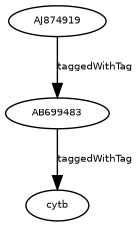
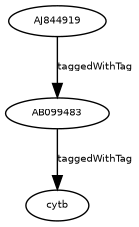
node "AJ874919": label "AJ874919" -> "AJ844919"
node "AB699483": label "AB699483" -> "AB099483"
